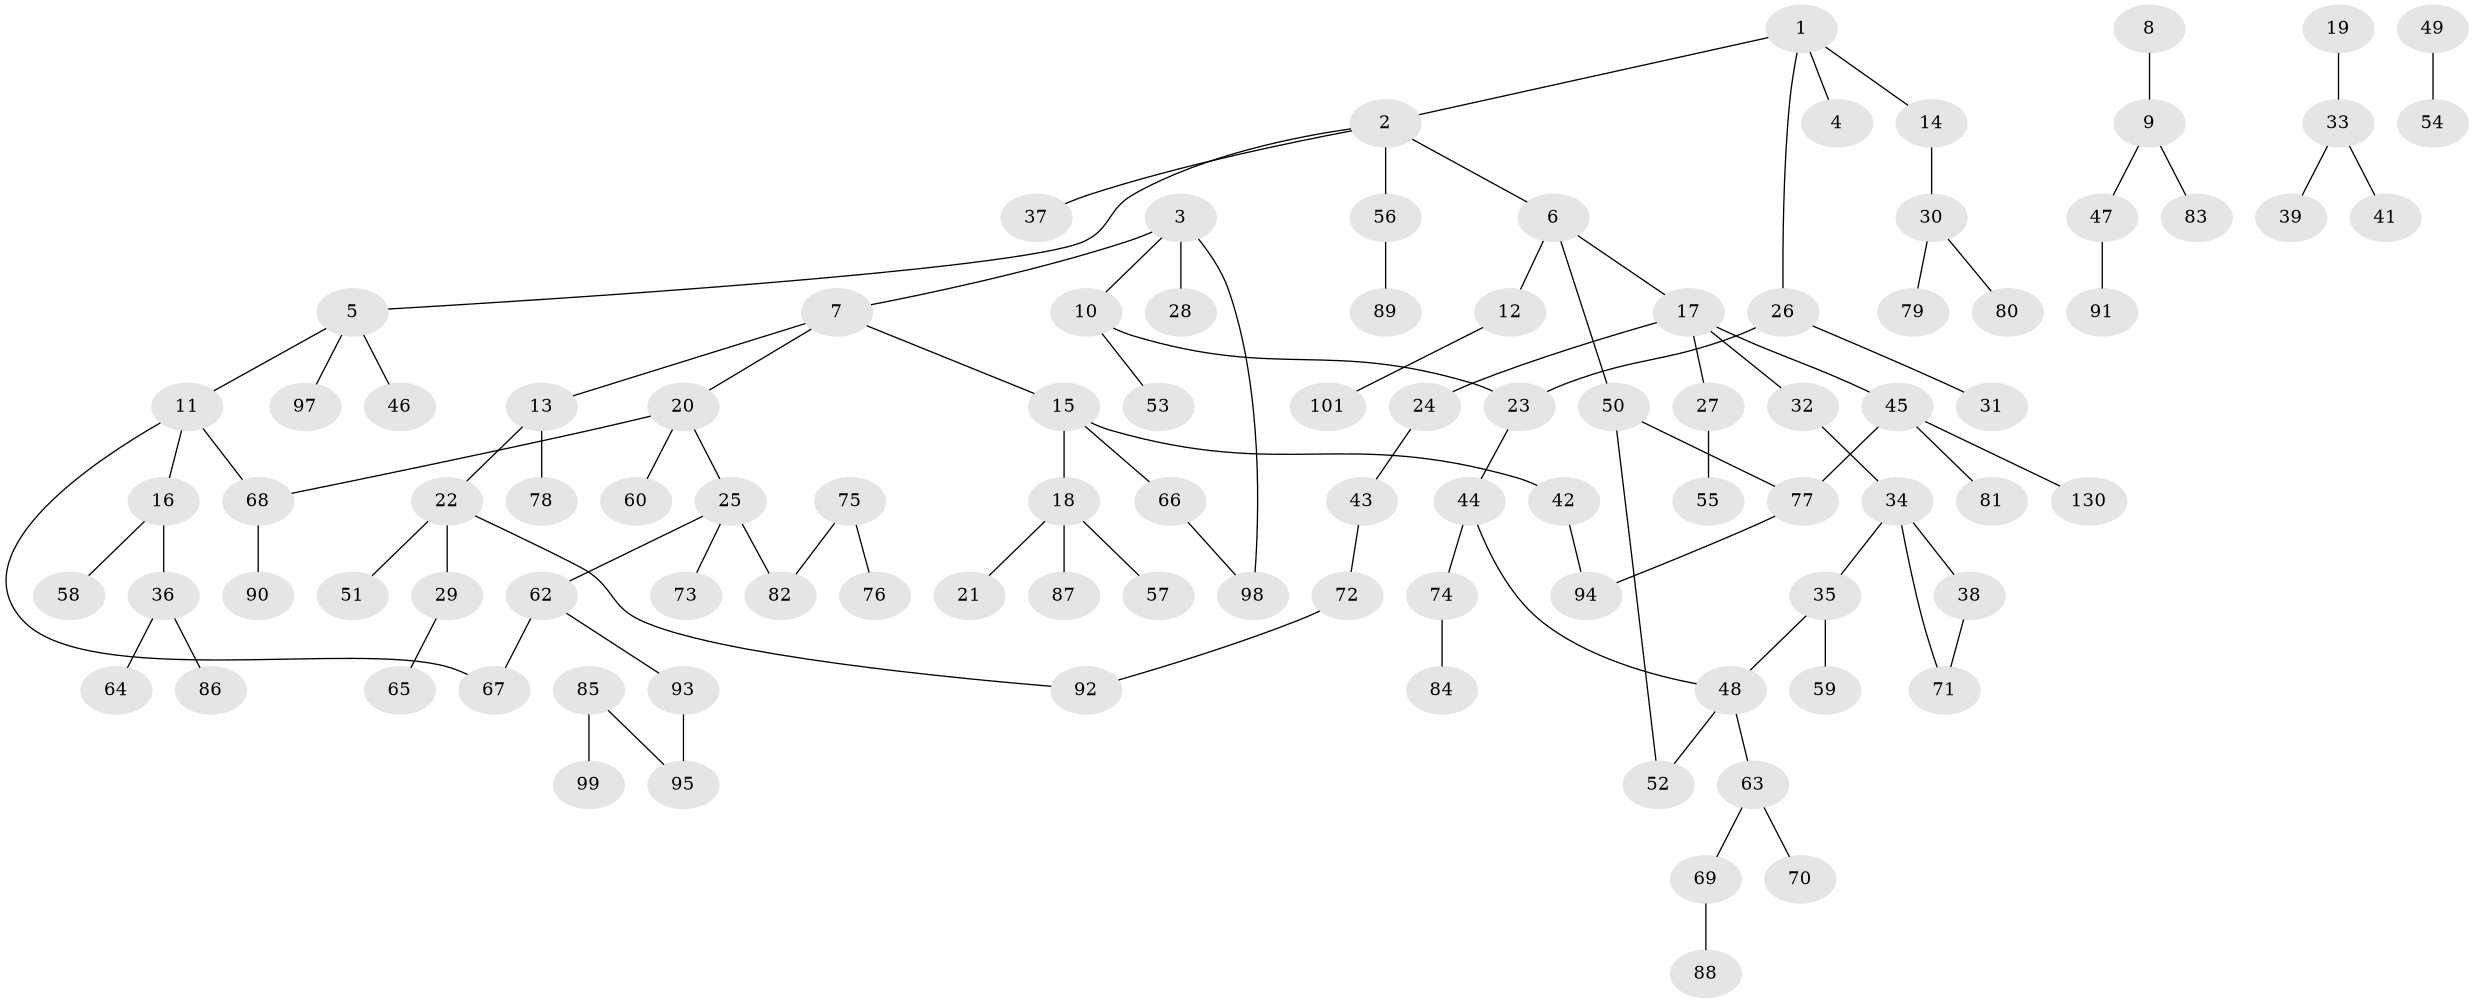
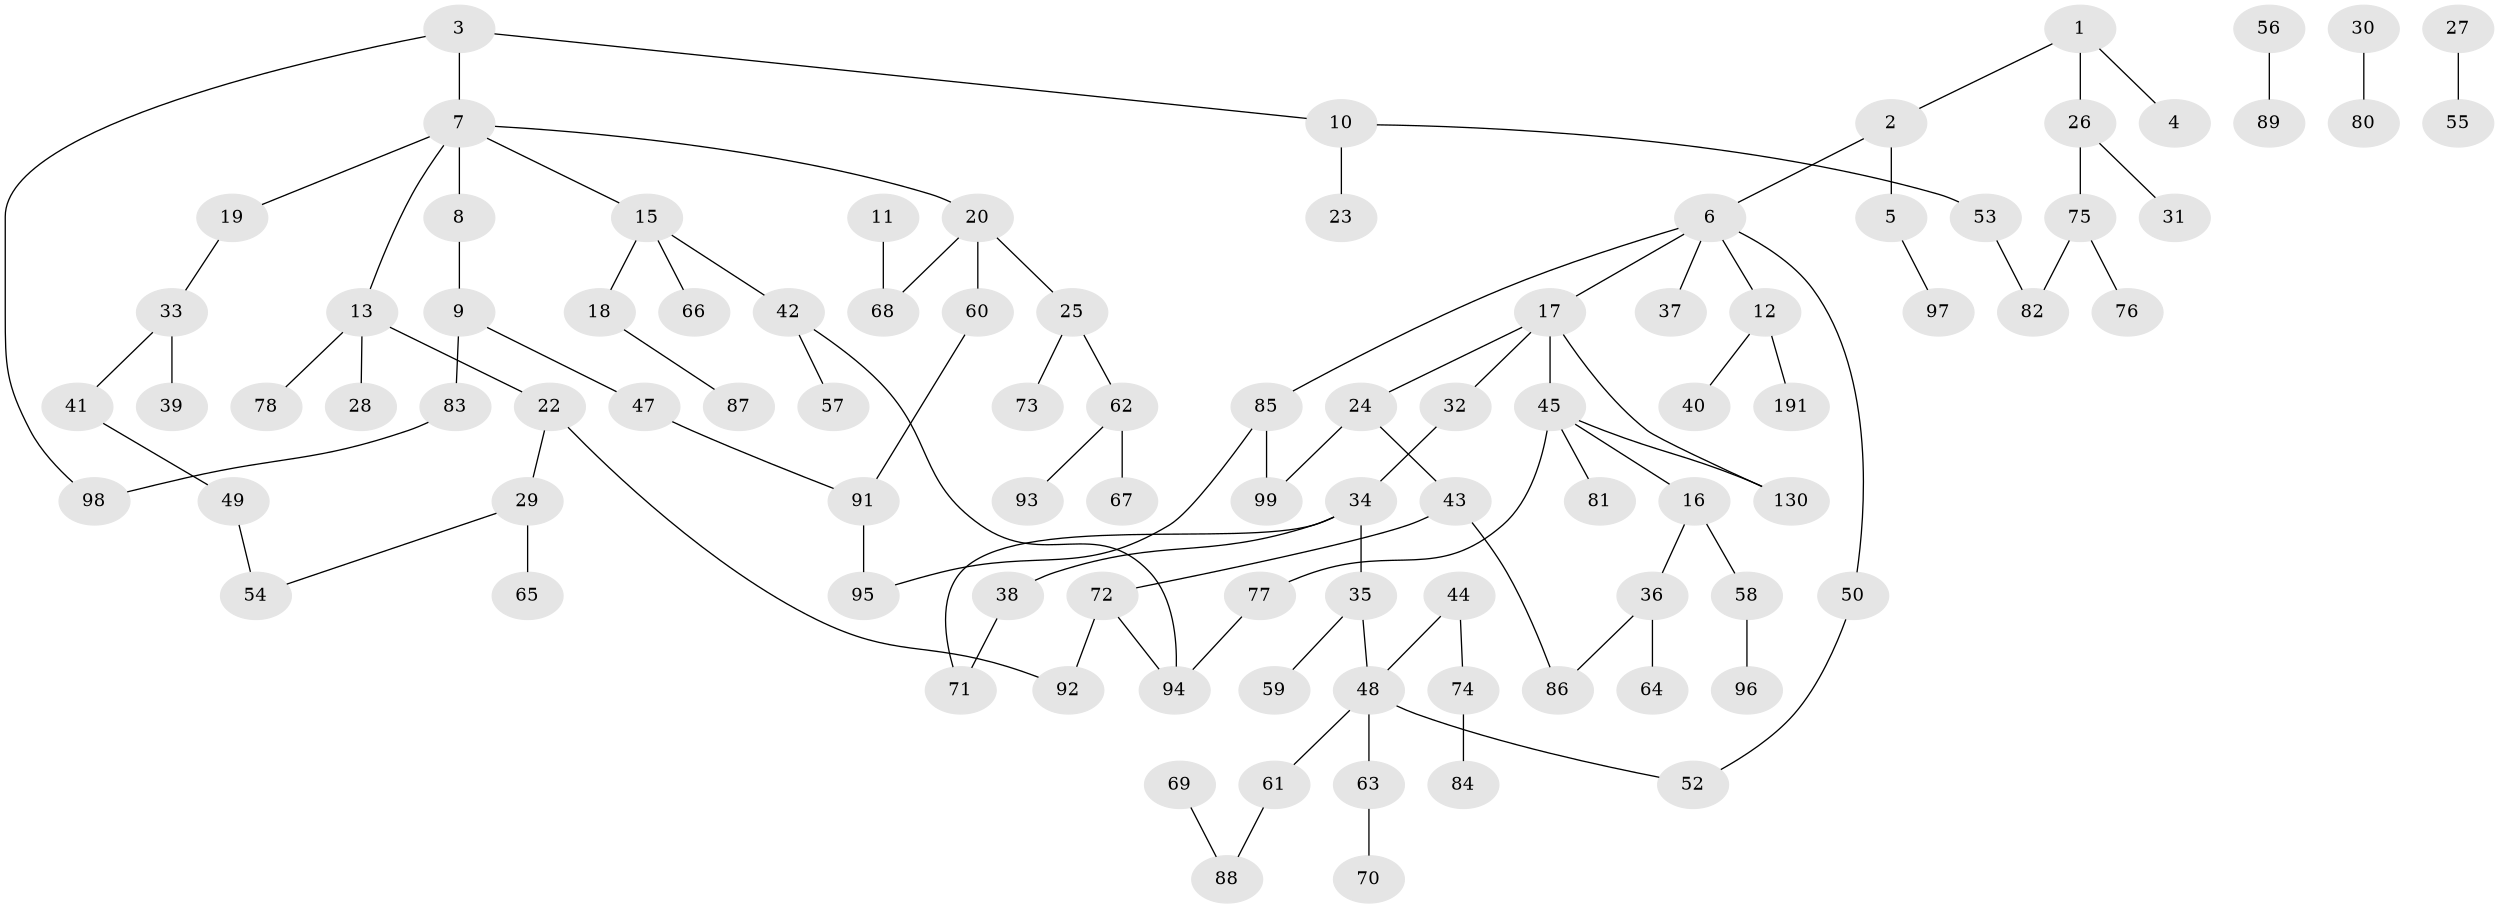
node "14": removed
edge "7" -- "19": added
edge "7" -- "8": added
edge "2" -- "56": removed
edge "2" -- "37": now "6" -- "37"
edge "3" -- "28": now "13" -- "28"
edge "6" -- "85": added
node "79": removed
edge "17" -- "27": now "17" -- "130"
edge "5" -- "11": removed
edge "26" -- "23": now "26" -- "75"
node "46": removed
edge "60" -- "91": added
node "101": label "101" -> "191"
node "40": added
edge "50" -- "77": removed
edge "41" -- "49": added
edge "11" -- "16": now "45" -- "16"
edge "24" -- "99": added
edge "23" -- "44": removed
edge "18" -- "57": now "42" -- "57"
edge "29" -- "54": added
edge "25" -- "82": now "53" -- "82"
edge "66" -- "98": now "83" -- "98"
edge "43" -- "86": added
node "90": removed
node "51": removed
node "21": removed
edge "72" -- "94": added
edge "11" -- "67": removed
node "96": added
edge "93" -- "95": now "91" -- "95"
node "61": added
edge "63" -- "69": removed
